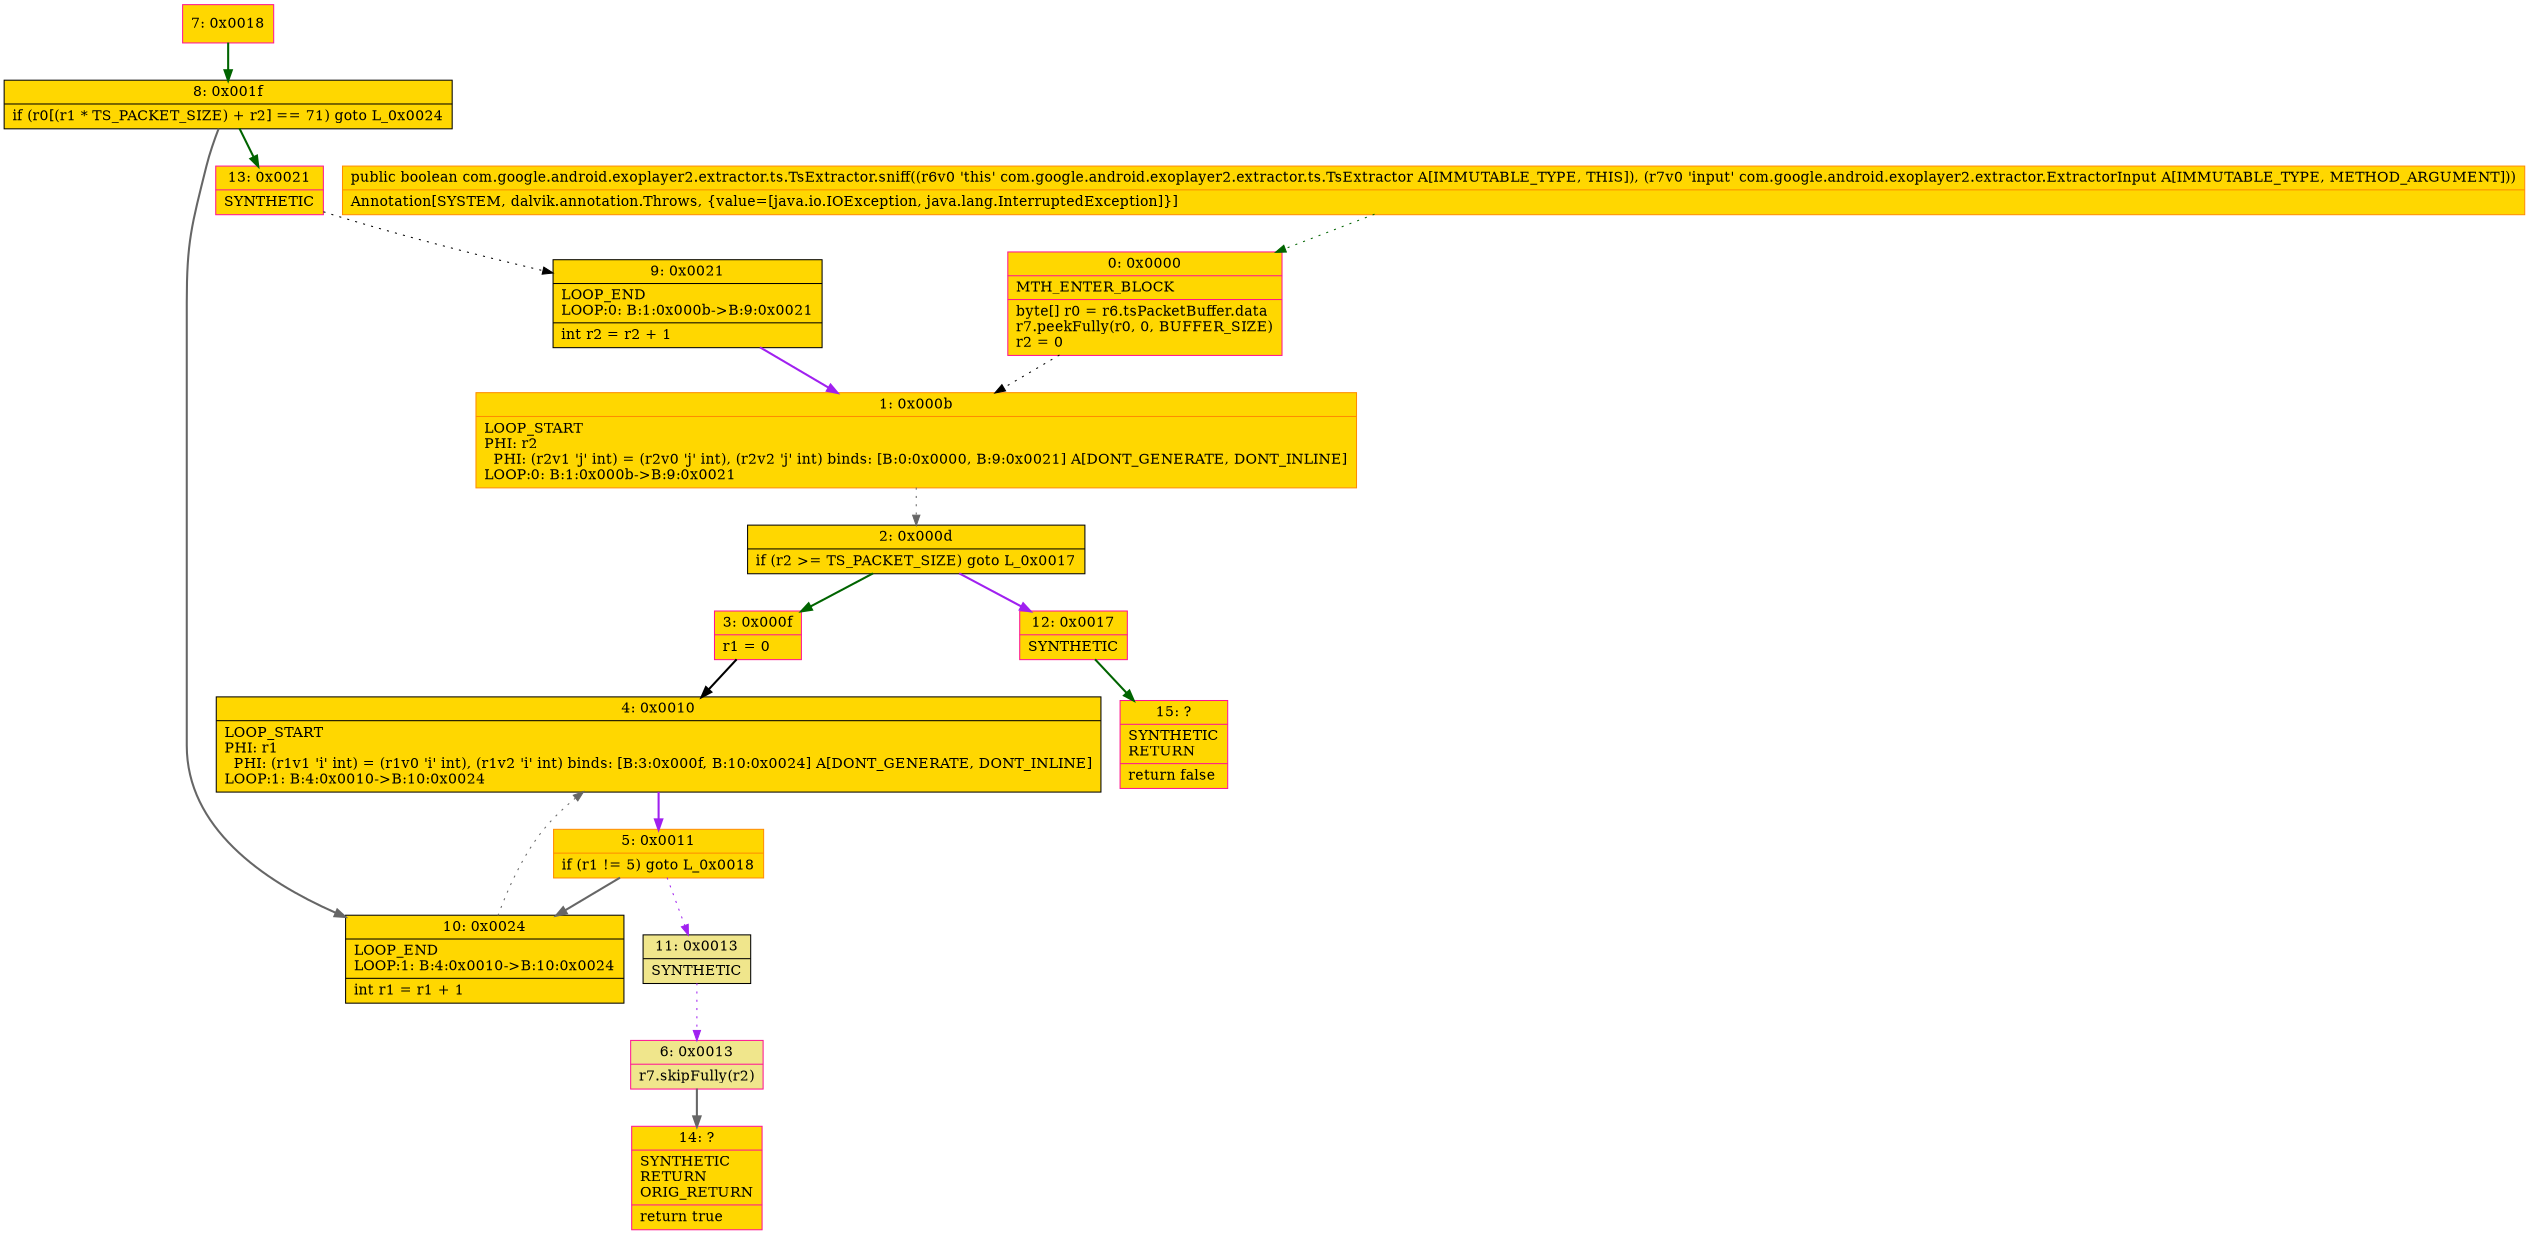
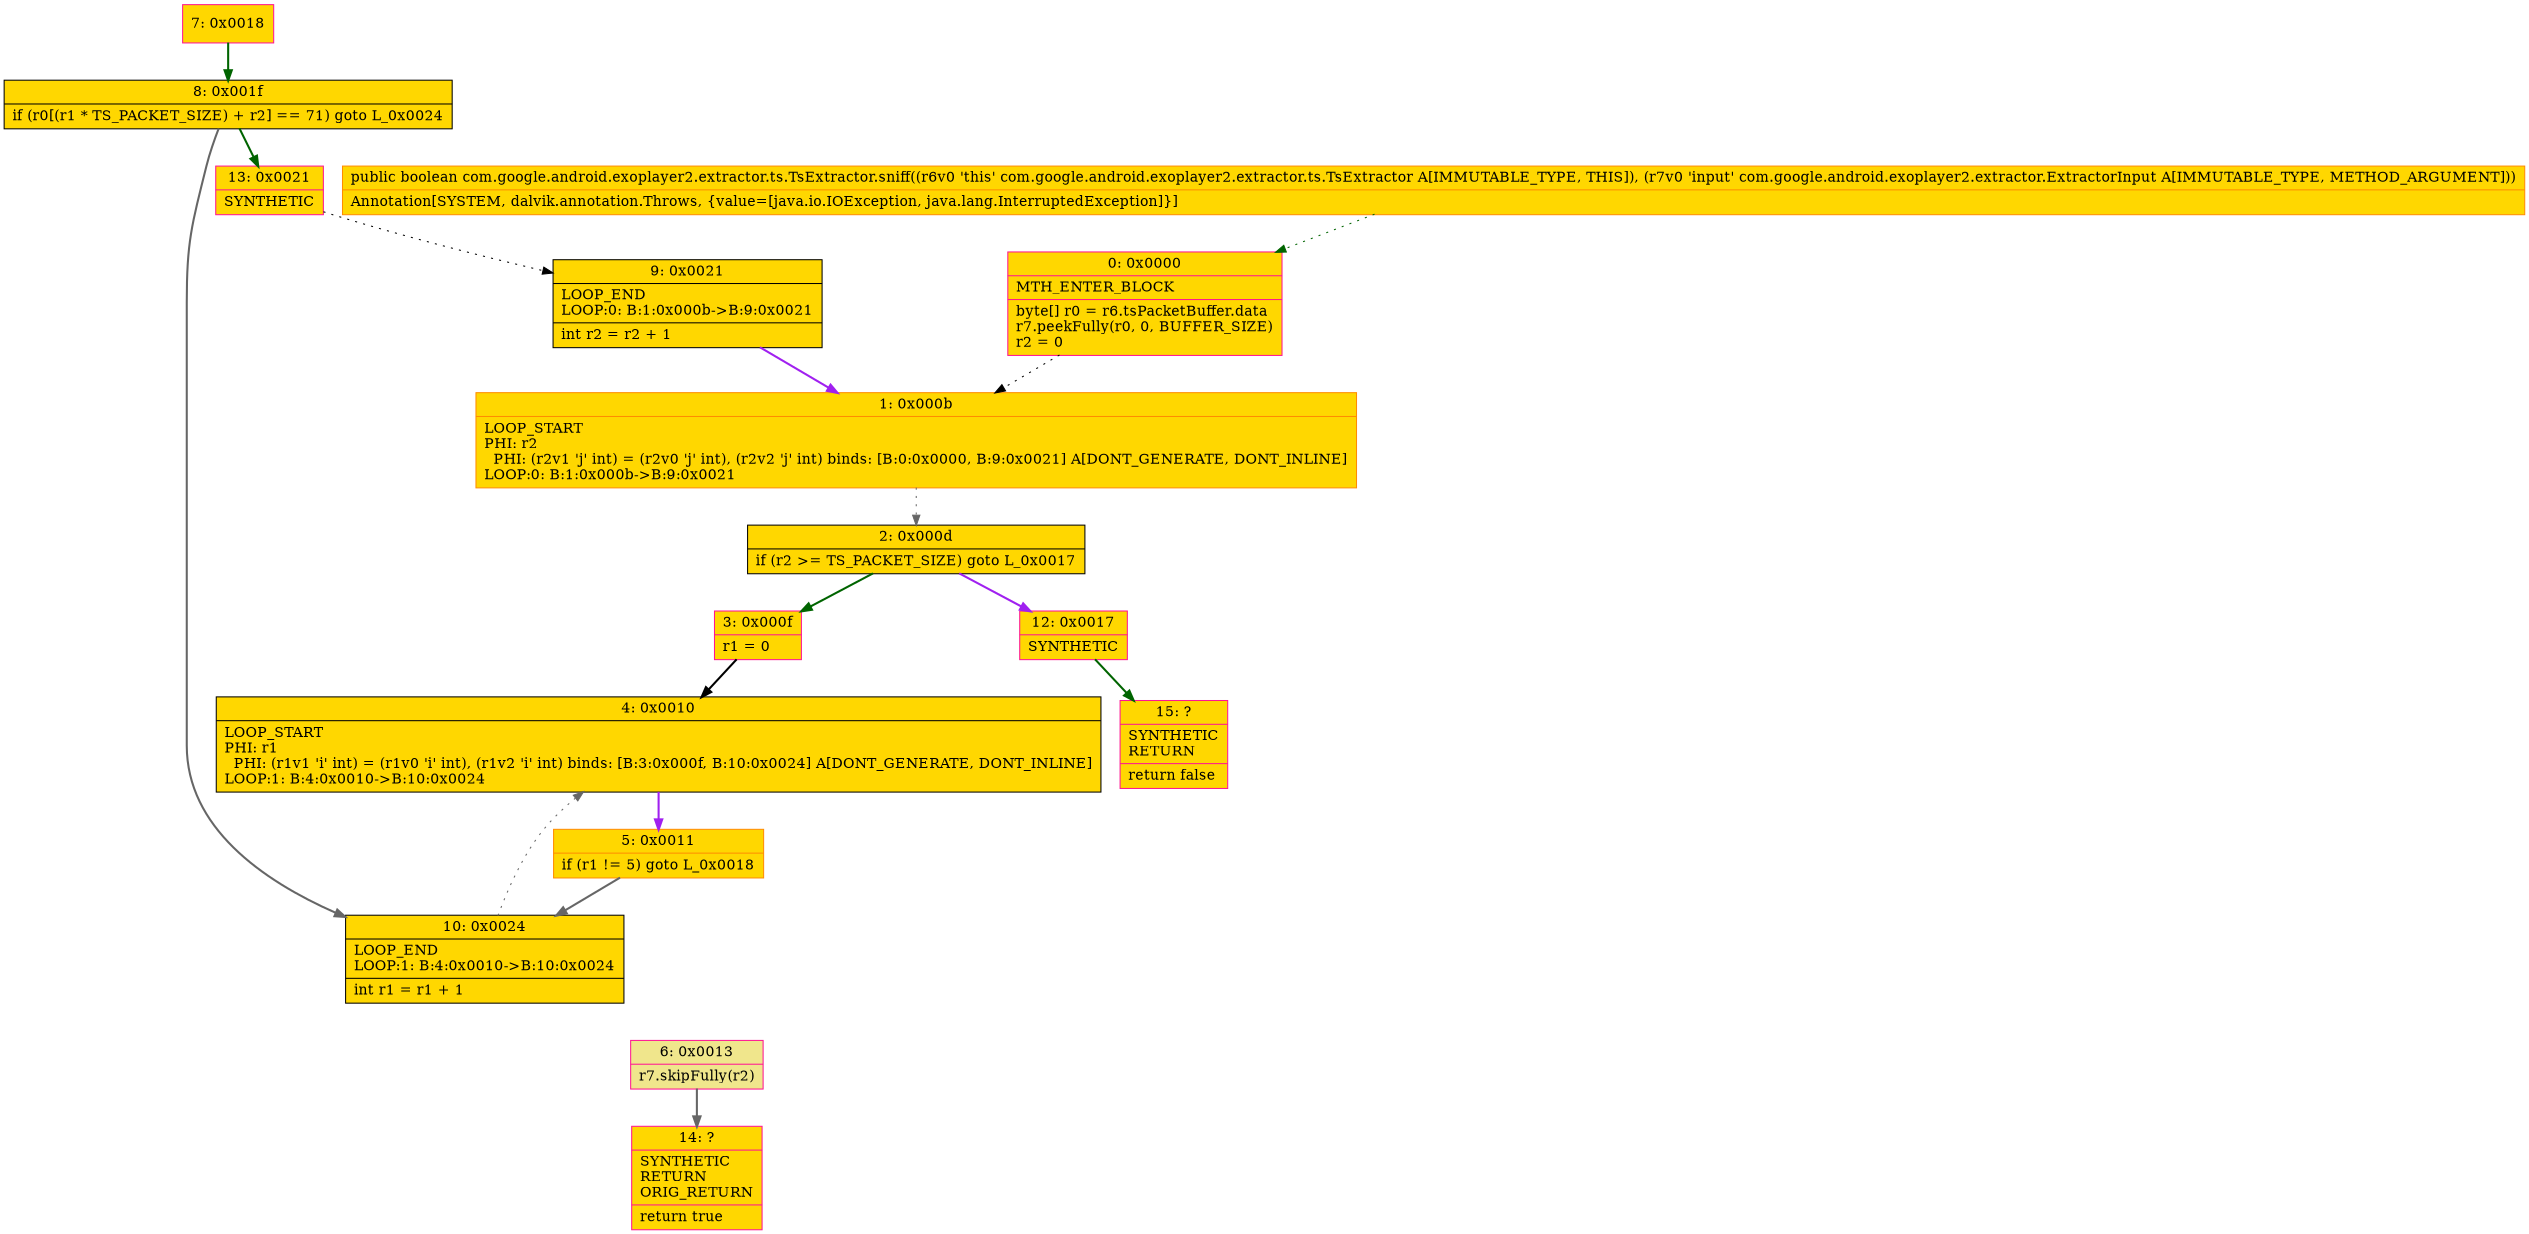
node "11: 0x0013": removed
